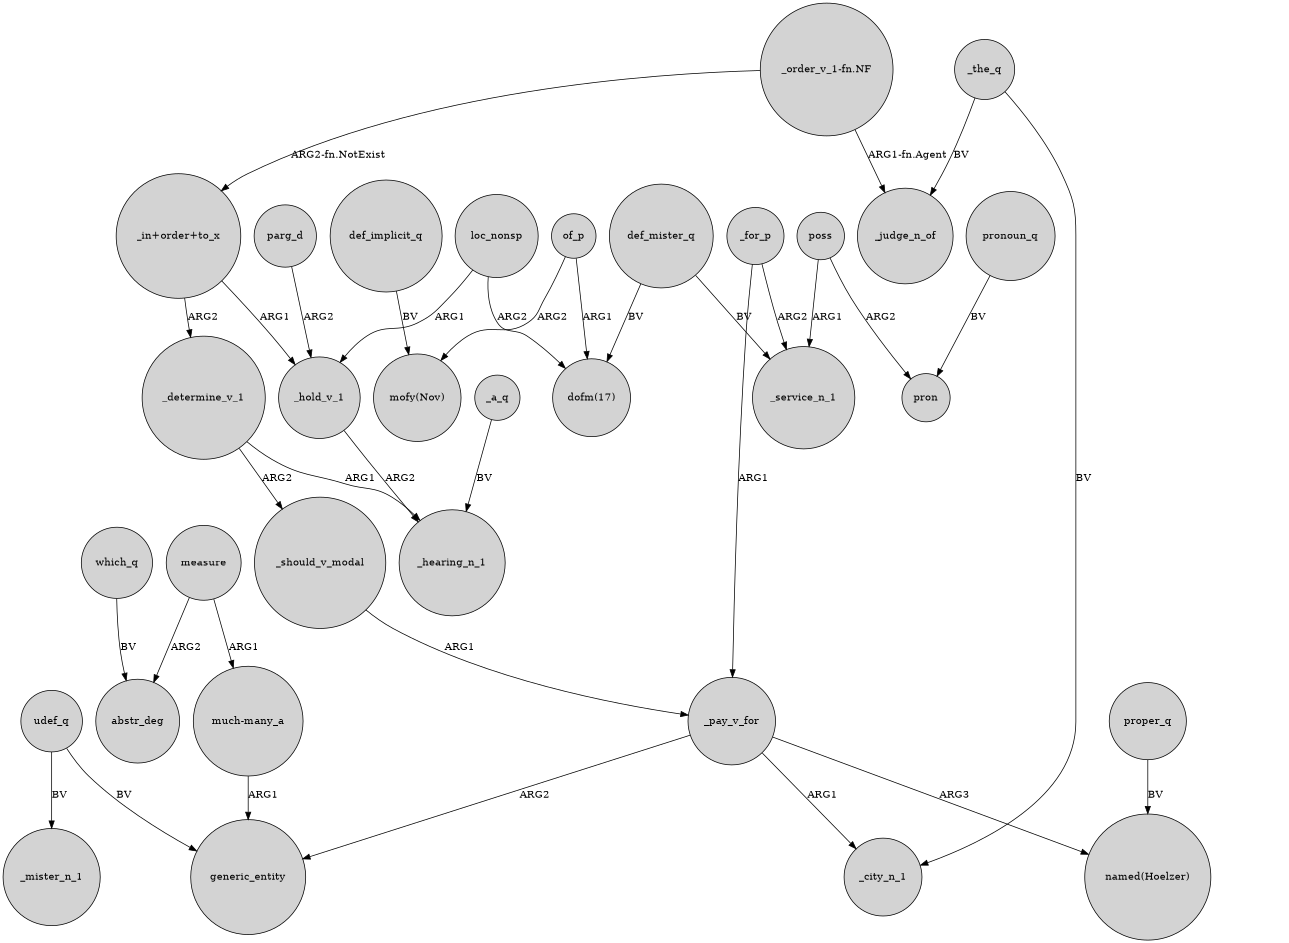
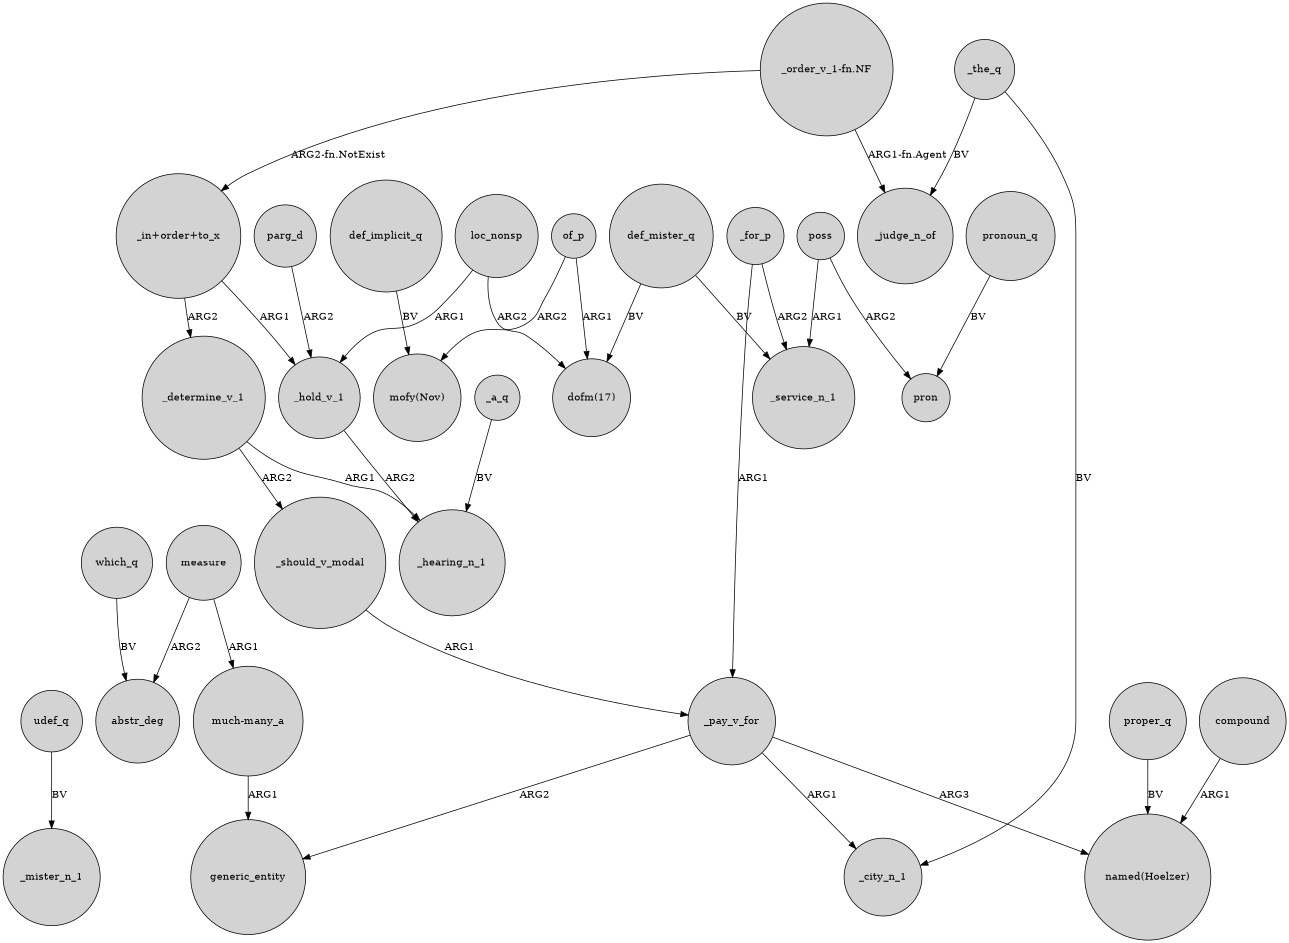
node "compound": added
edge "udef_q" -> "generic_entity": removed, label "BV"
